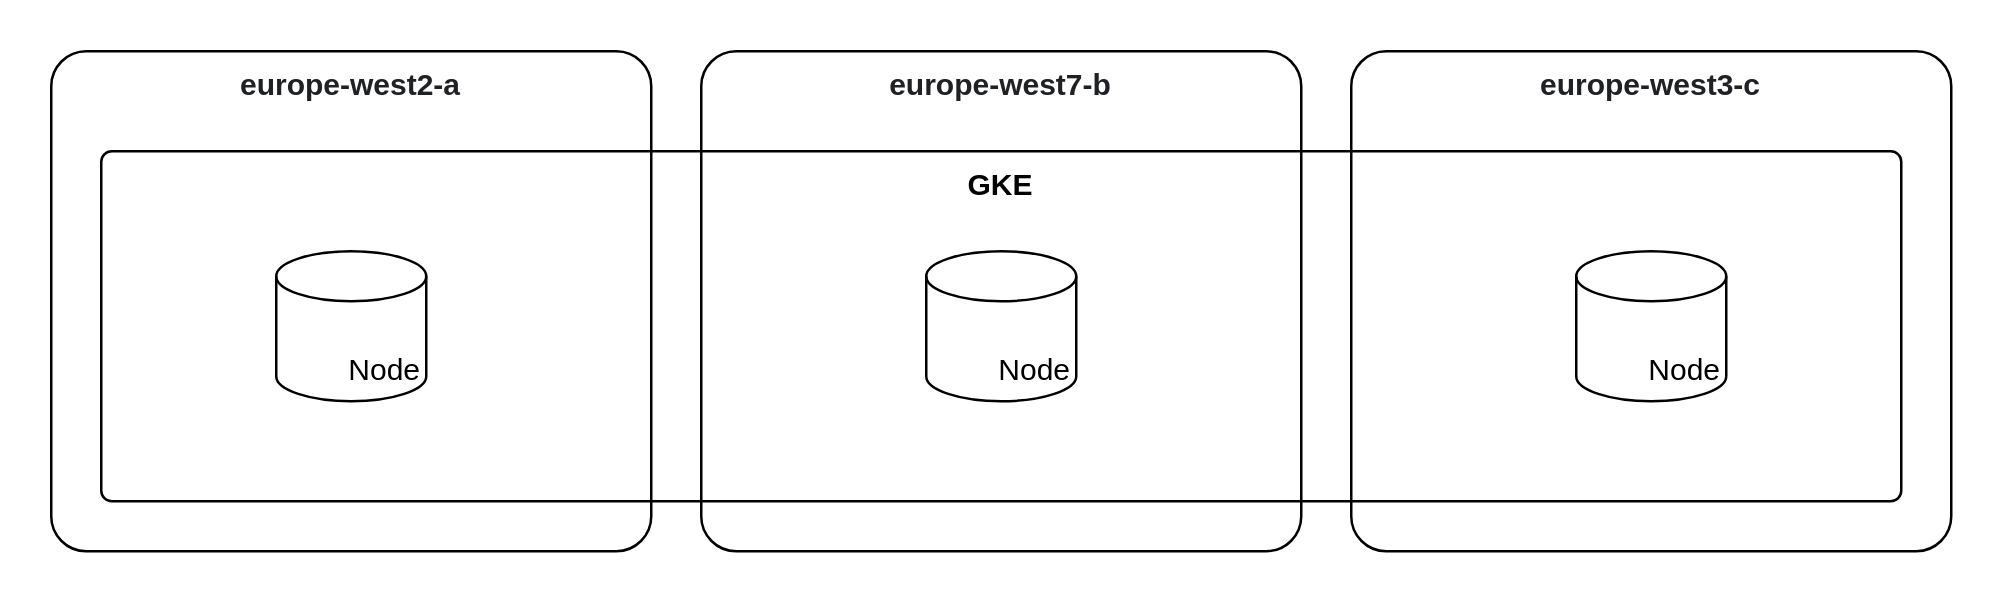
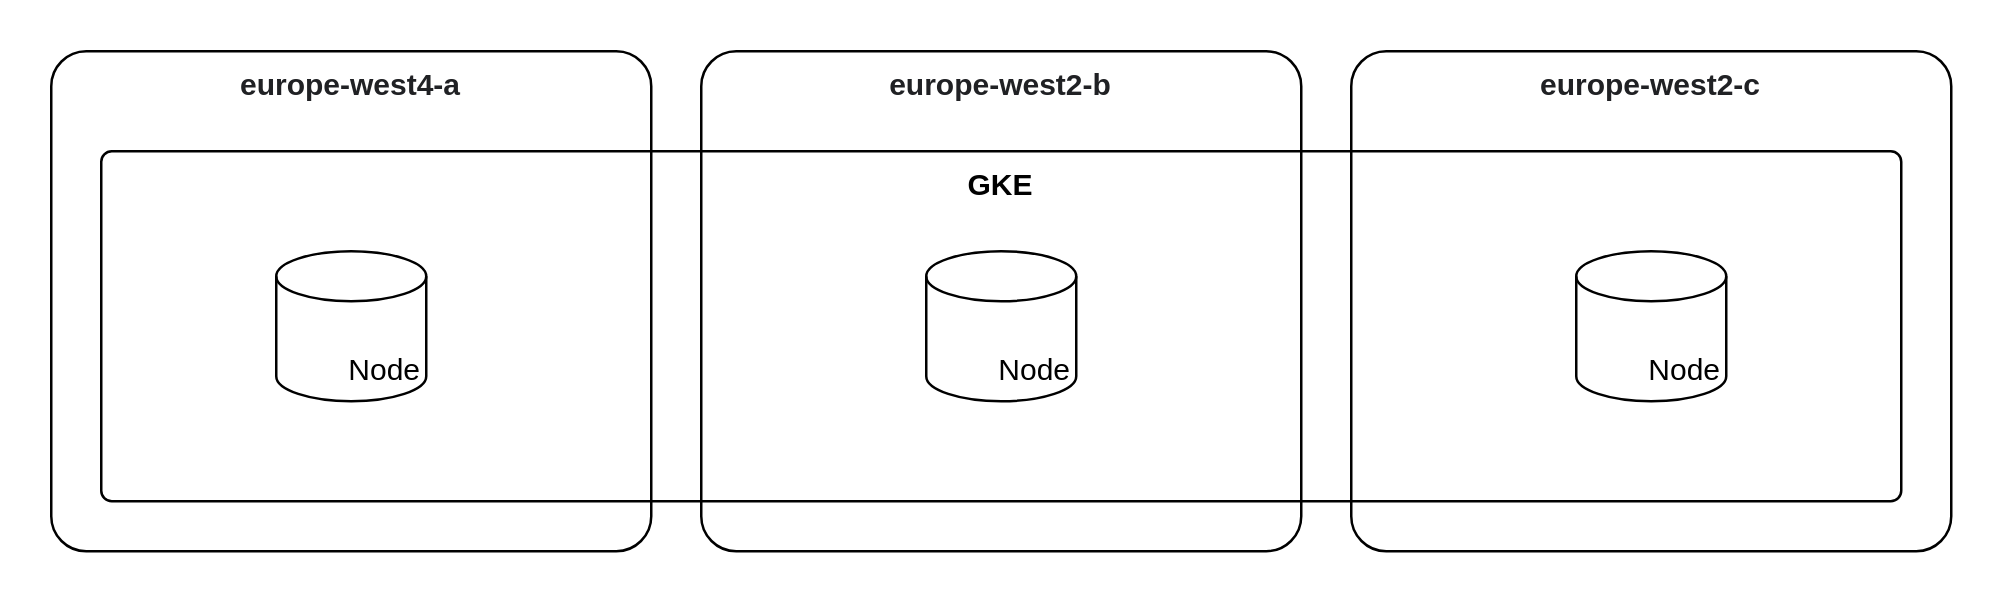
node "europe-west2-a": label "europe-west2-a" -> "europe-west4-a"
node "europe-west7-b": label "europe-west7-b" -> "europe-west2-b"
node "europe-west3-c": label "europe-west3-c" -> "europe-west2-c"
